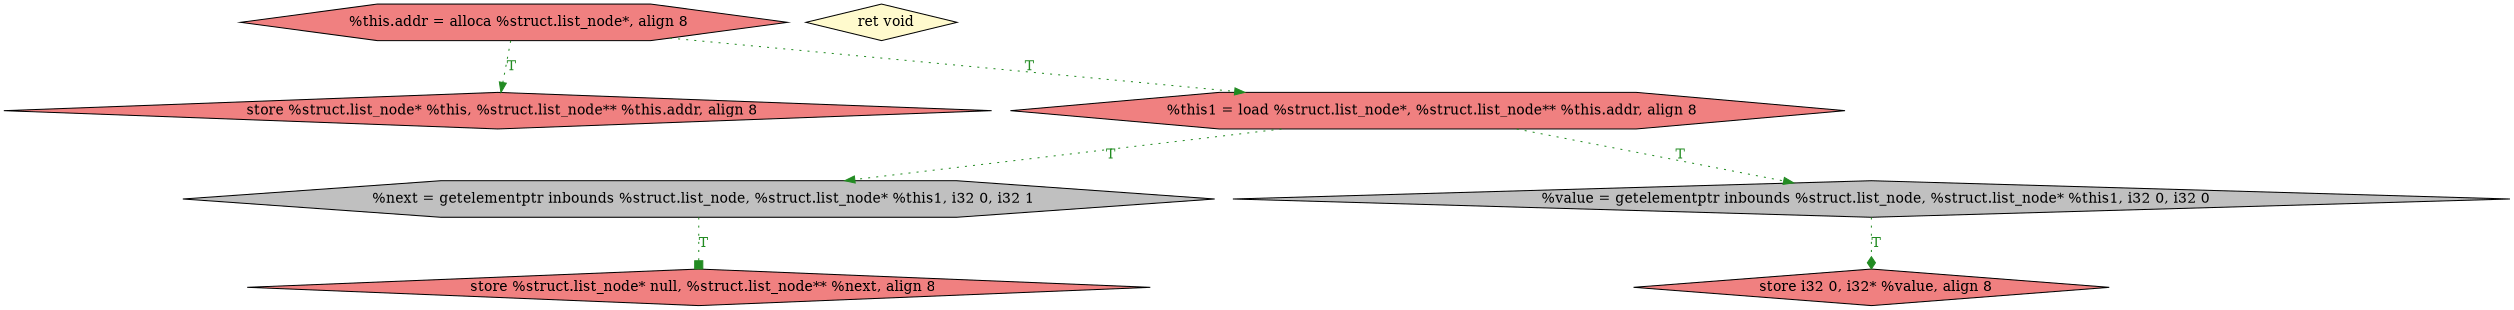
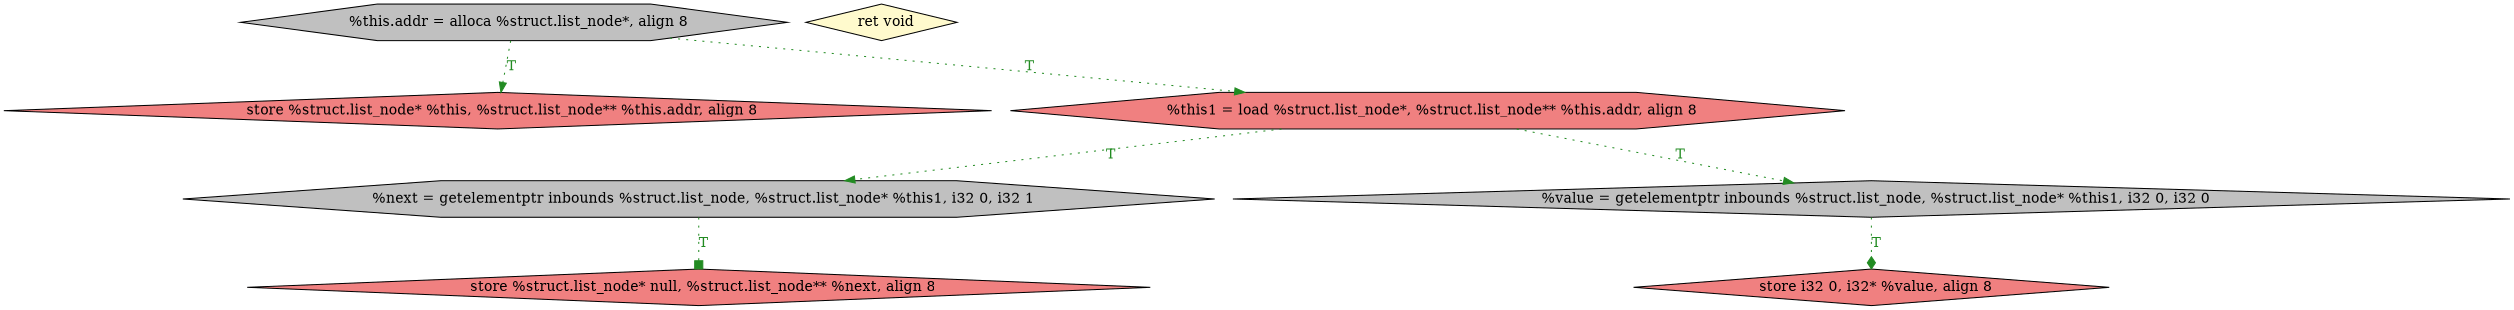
node "%this.addr = alloca %struct.list_node*, align 8": fillcolor lightcoral -> grey
